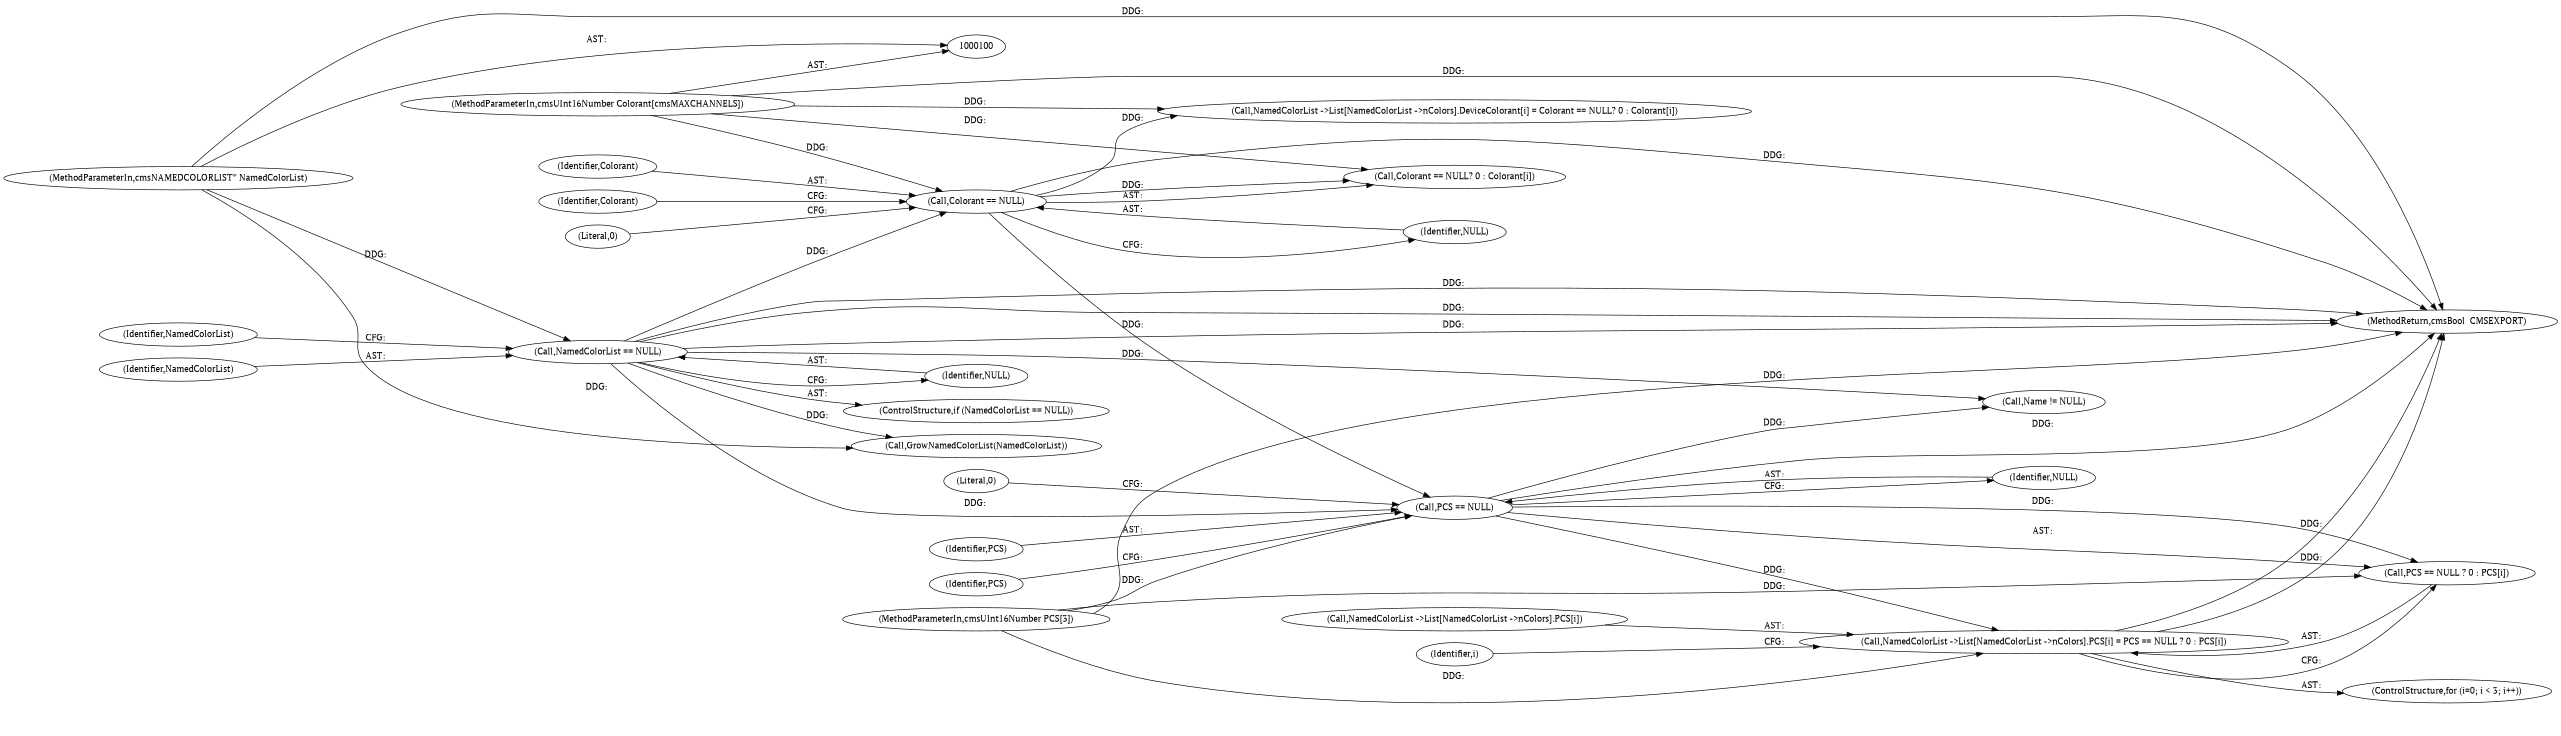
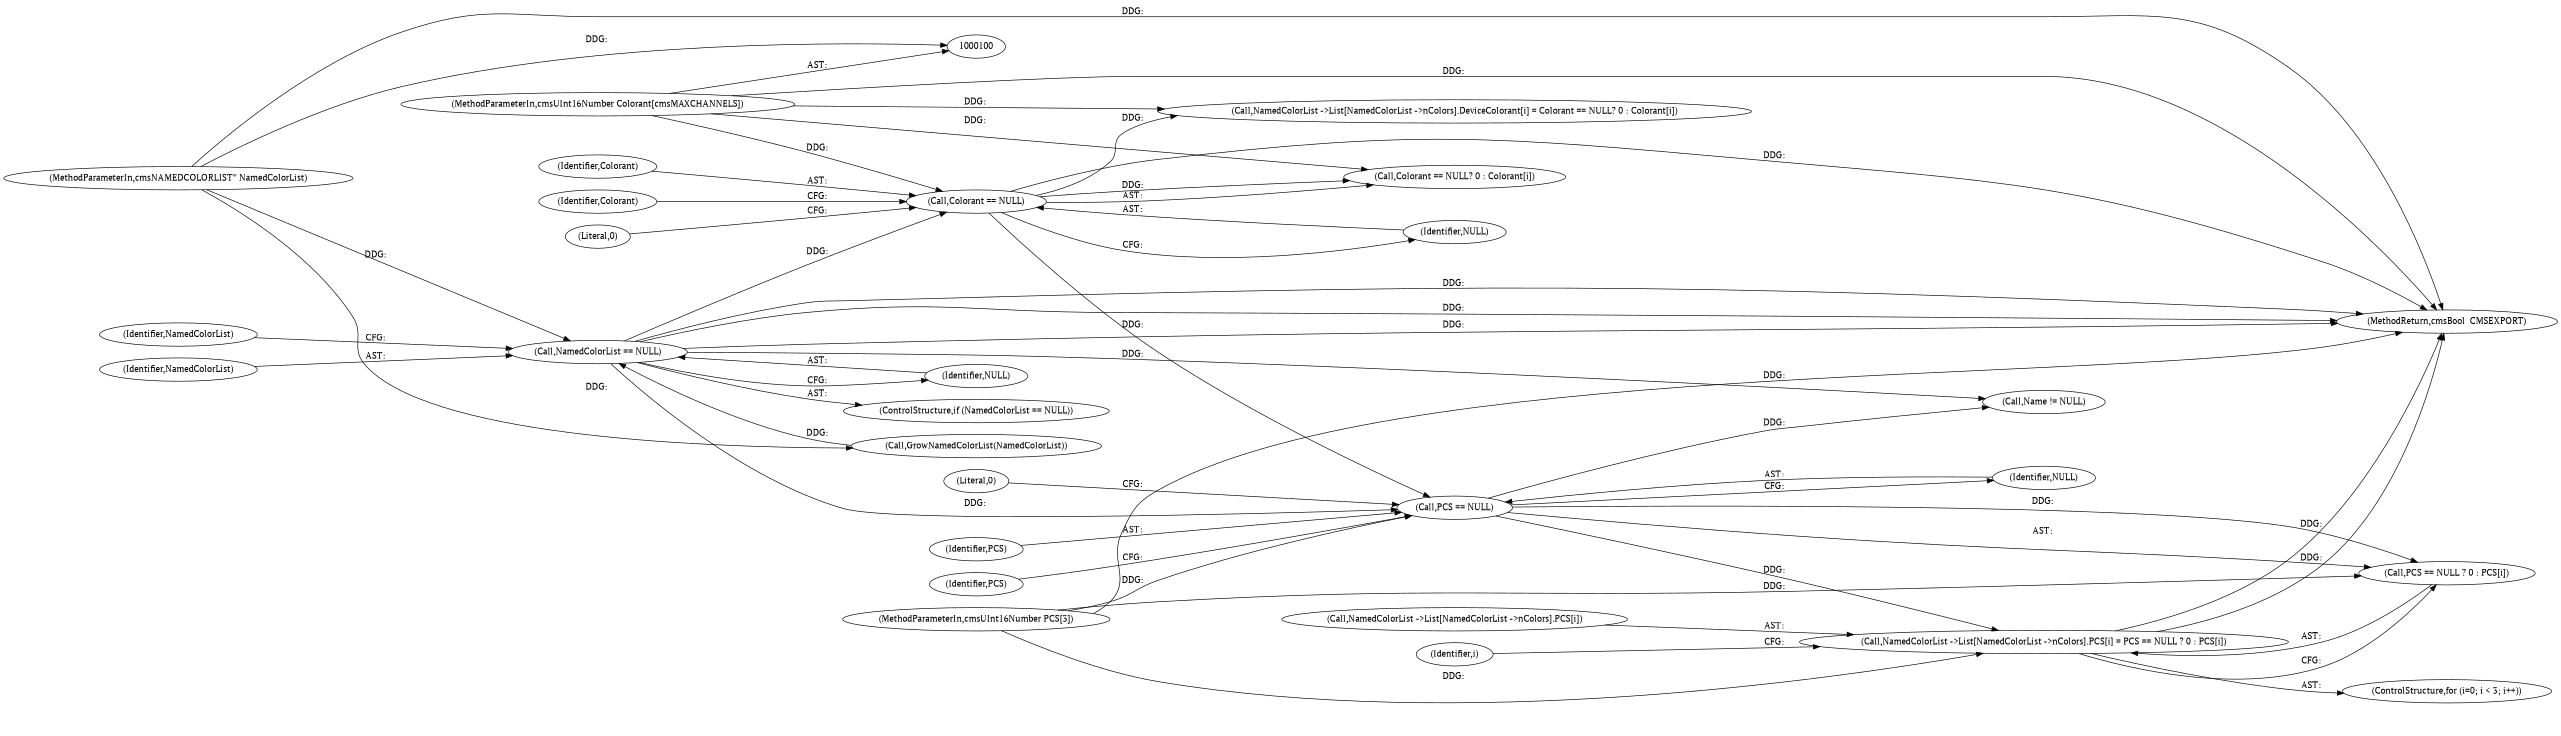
edge "(MethodParameterIn,cmsNAMEDCOLORLIST* NamedColorList)" -> "1000100": label "AST: " -> "DDG: "
edge "(Call,NamedColorList == NULL)" -> "(Call,GrowNamedColorList(NamedColorList))": reversed
edge "(Call,PCS == NULL)" -> "(MethodReturn,cmsBool  CMSEXPORT)": removed, label "DDG:"
